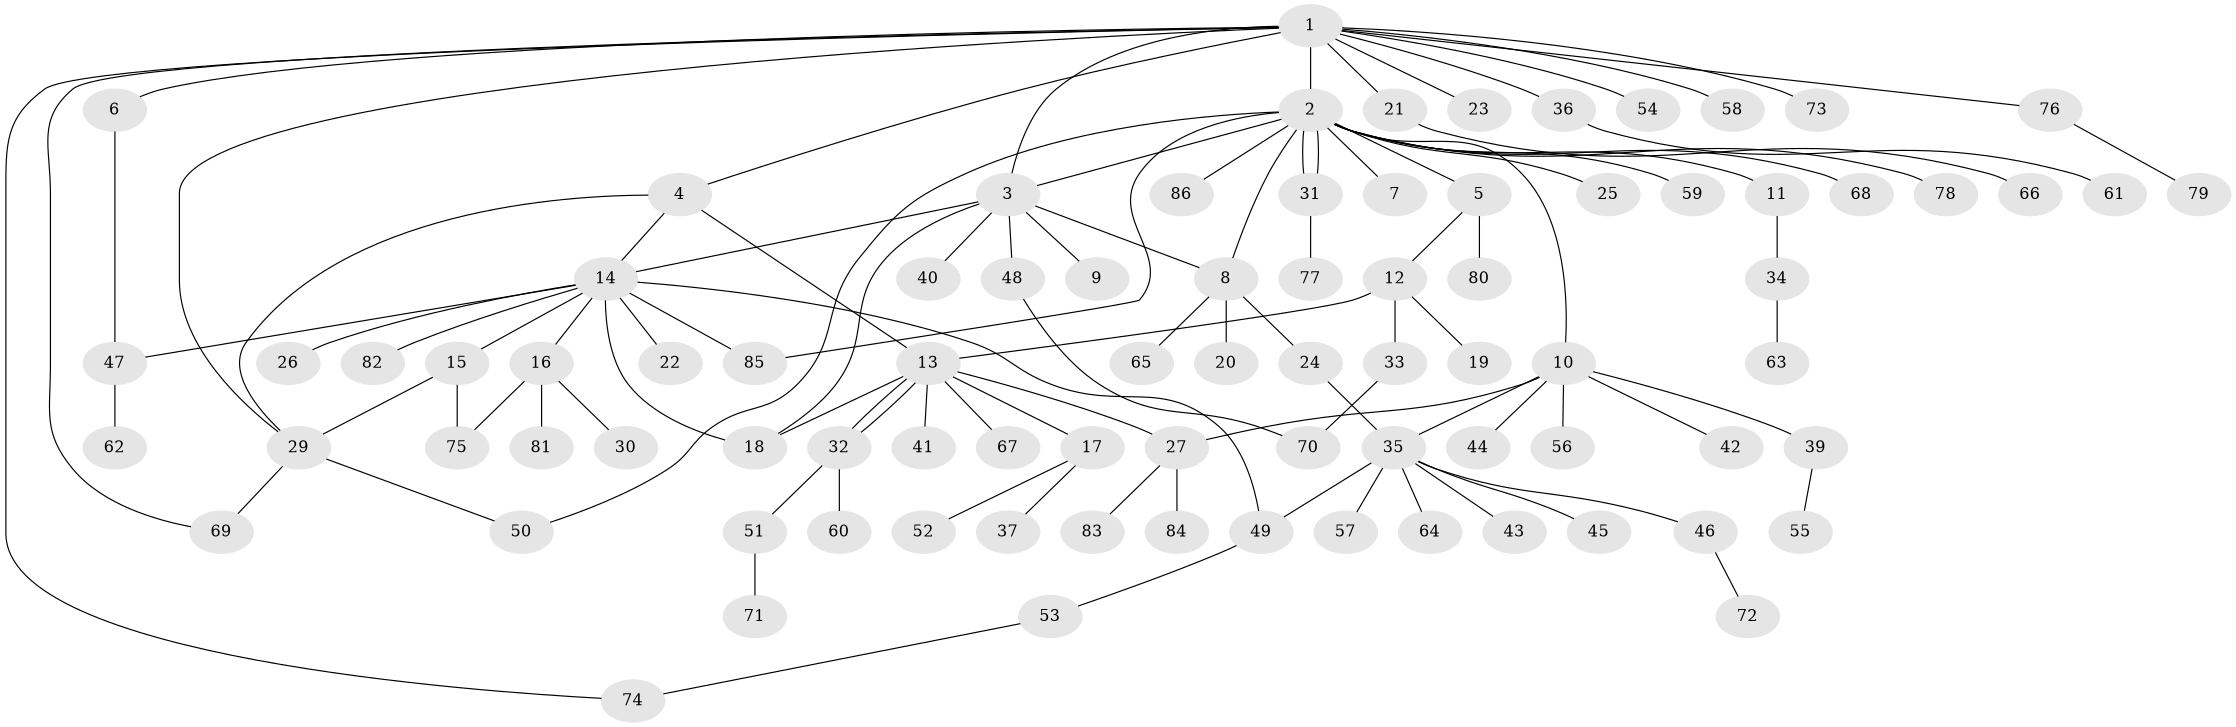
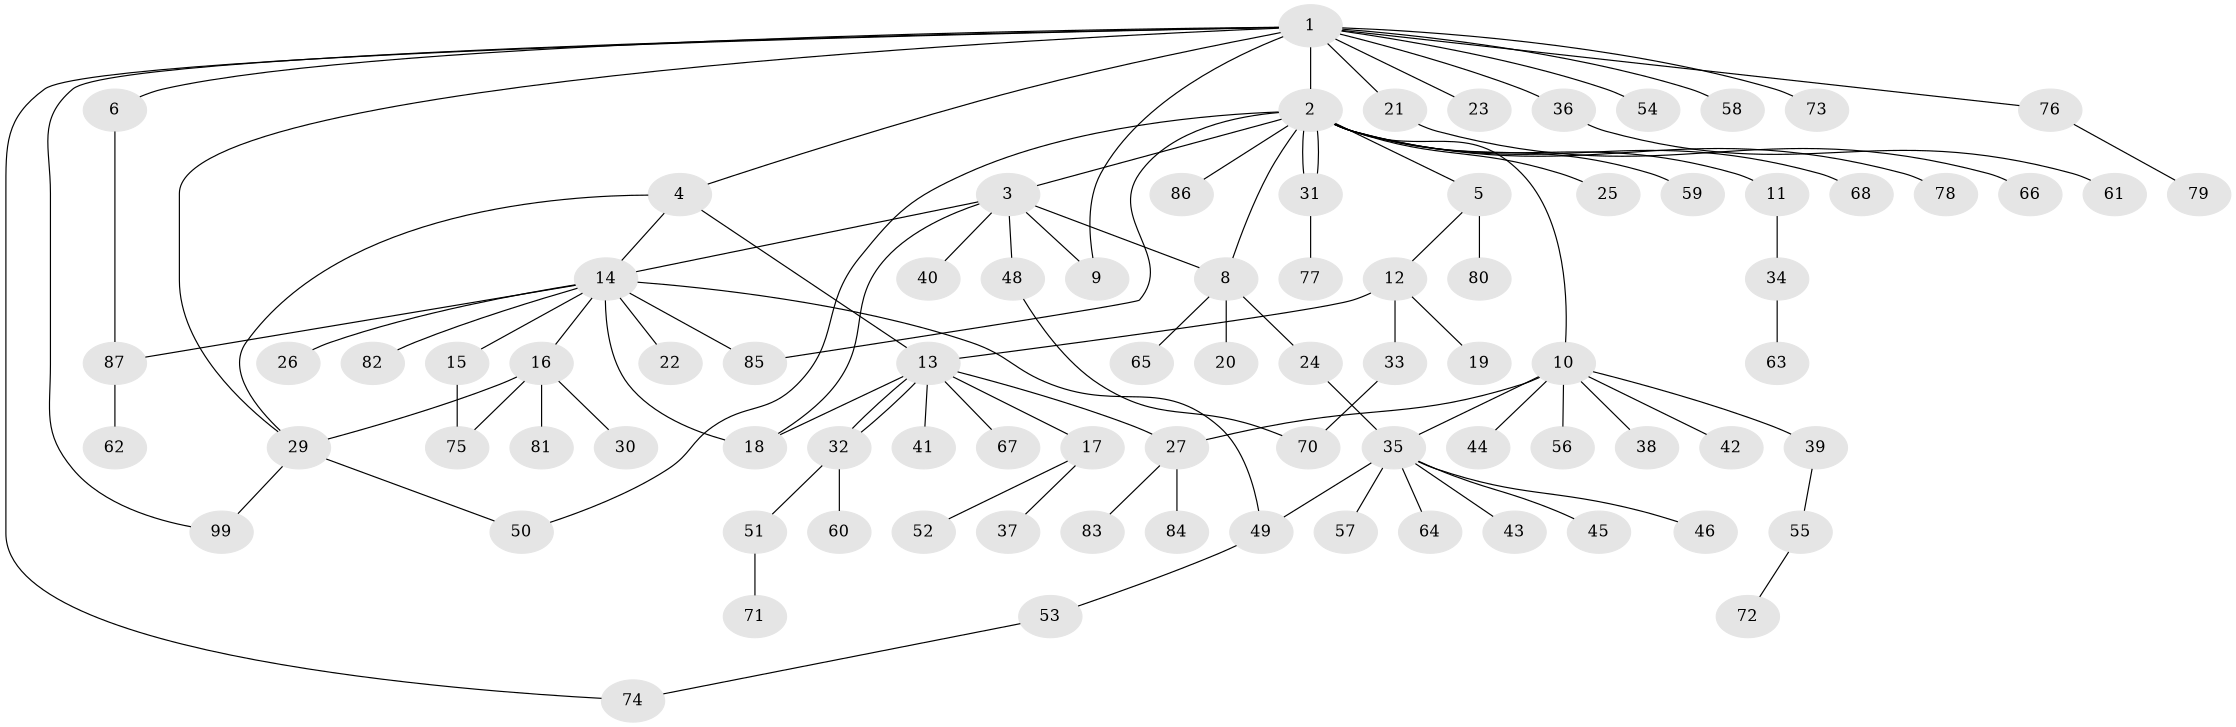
edge "1" -- "3": now "1" -- "9"
node "7": removed
node "47": label "47" -> "87"
edge "15" -- "29": now "16" -- "29"
node "38": added
node "69": label "69" -> "99"
edge "46" -- "72": now "55" -- "72"
